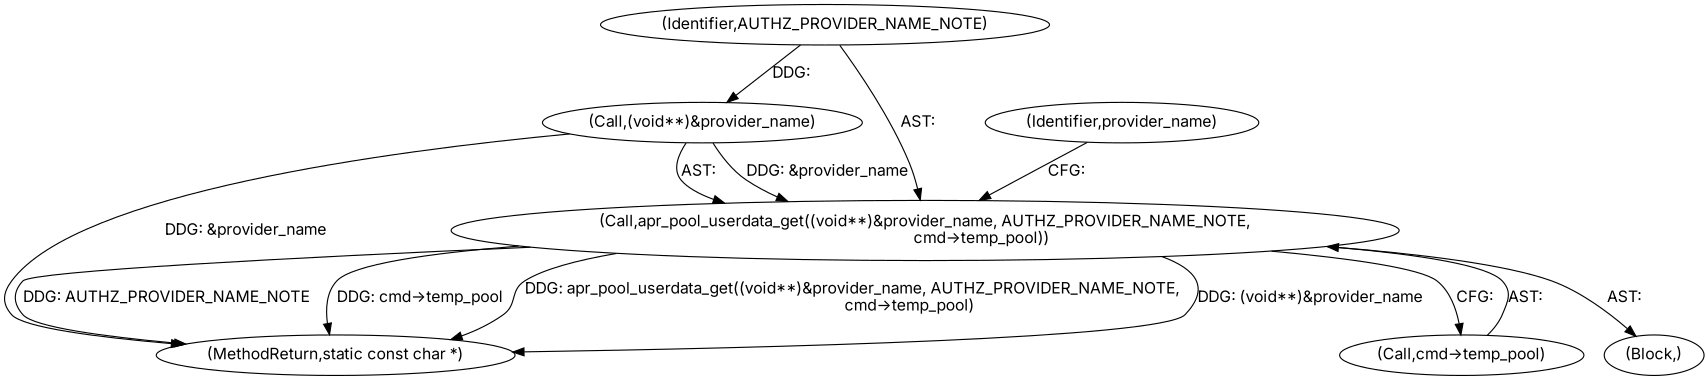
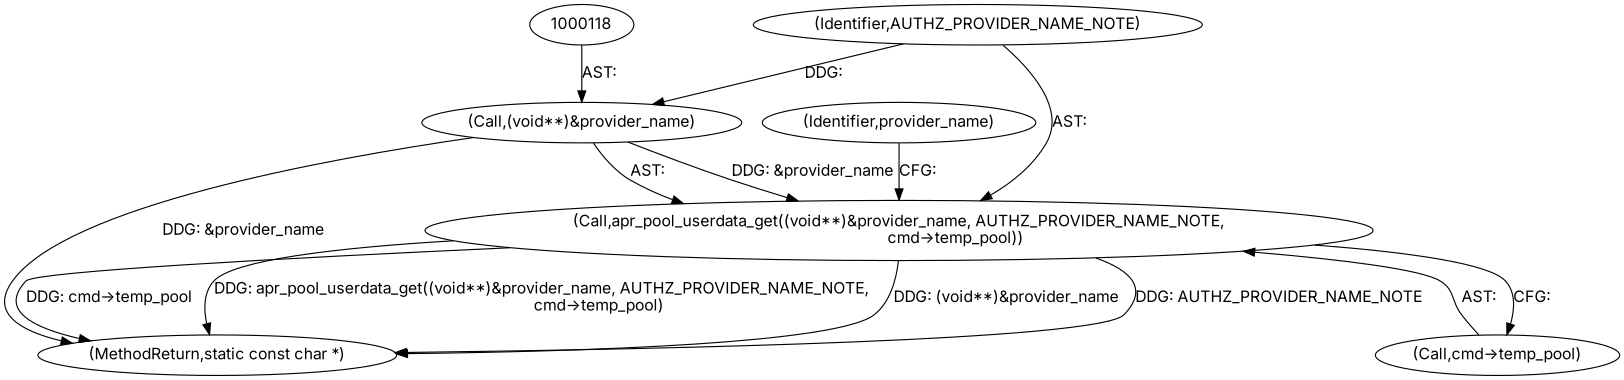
node "1000118": added
node "(Block,)": removed
